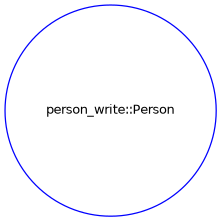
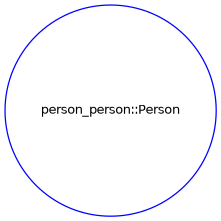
node "person_write::Person": label "person_write::Person" -> "person_person::Person"
